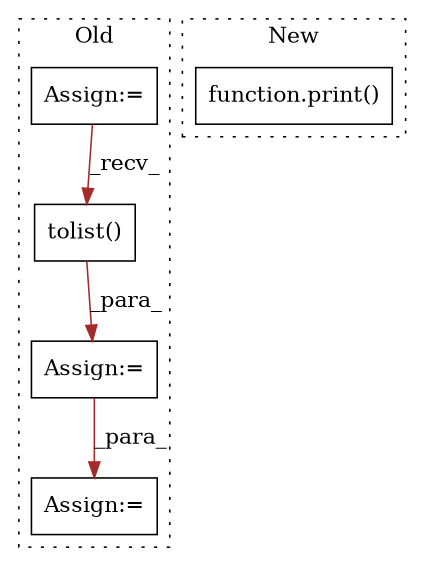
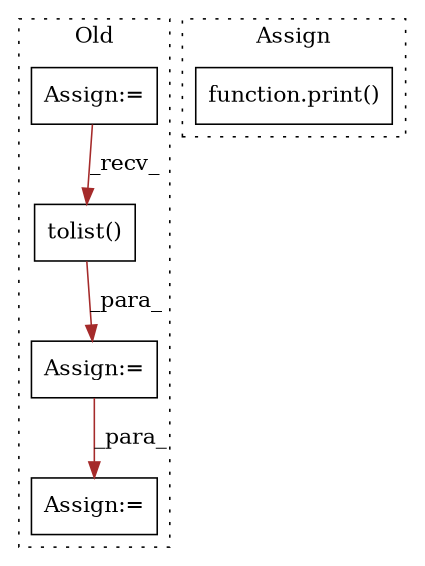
cluster "New": label "New" -> "Assign"
